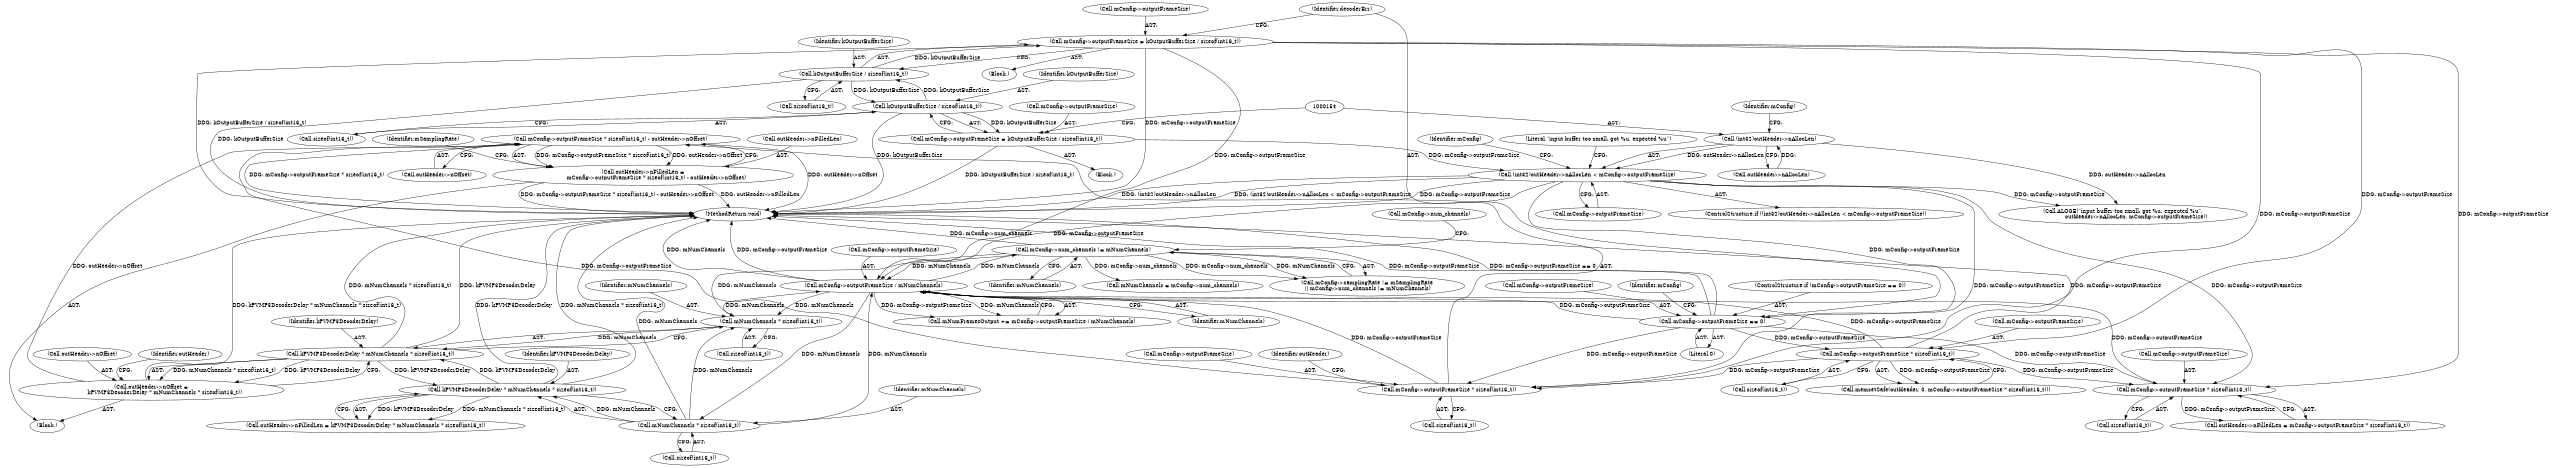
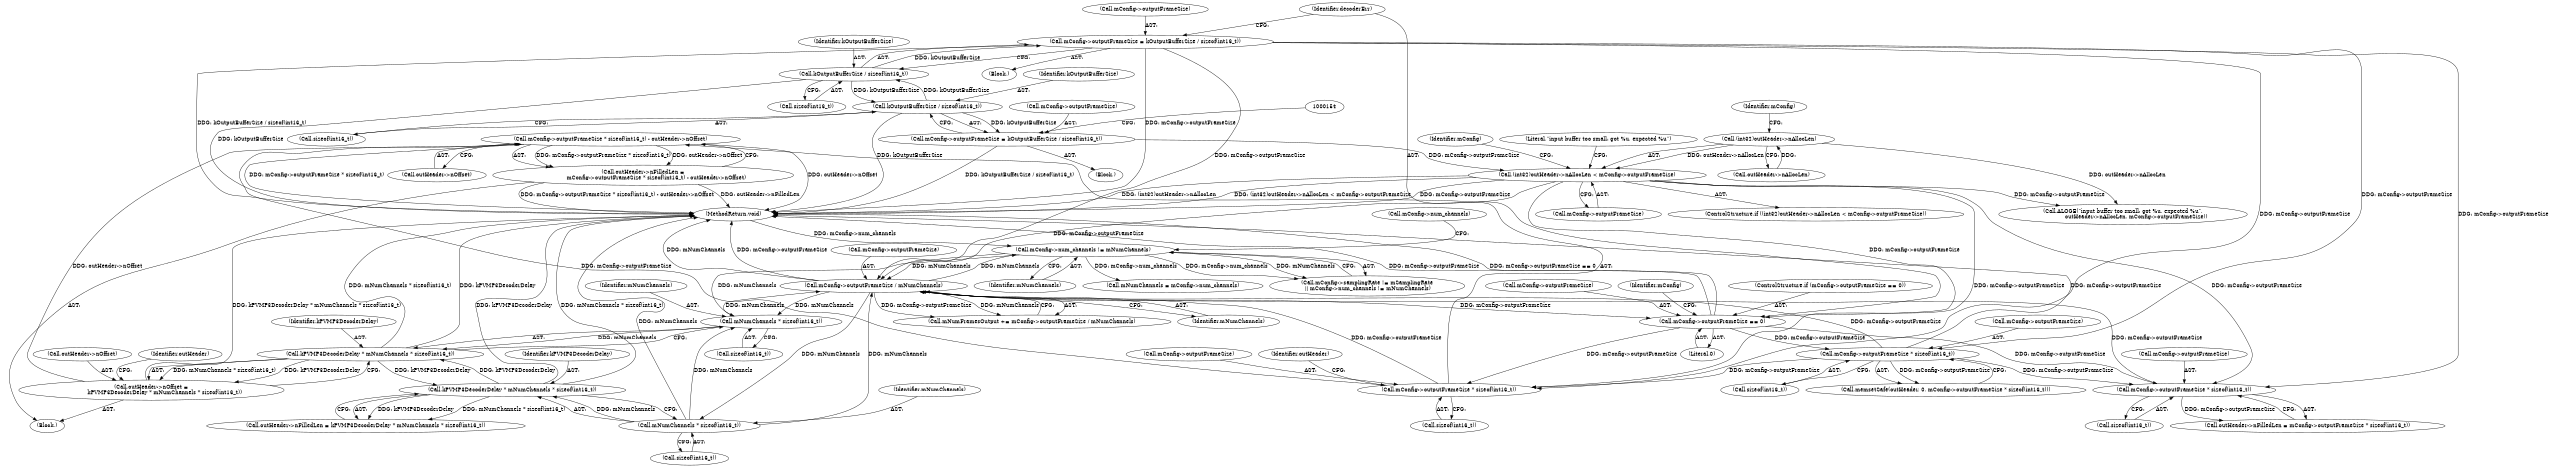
edge "1000154" -> "(Call,(int32)outHeader->nAllocLen)": removed, label "AST:"
node "(Identifier,mSamplingRate)": removed
node "(Call,outHeader->nFilledLen)": removed
edge "(Call,mConfig->num_channels != mNumChannels)" -> "(MethodReturn,void)": reversed
edge "(Call,mConfig->outputFrameSize == 0)" -> "(Call,mConfig->outputFrameSize / mNumChannels)": reversed
